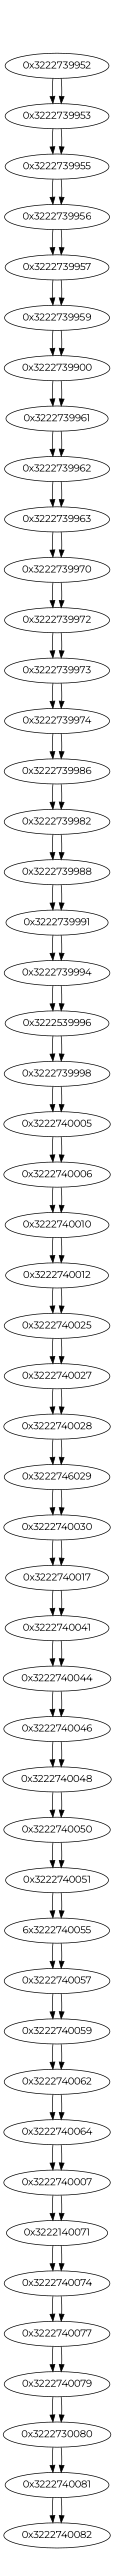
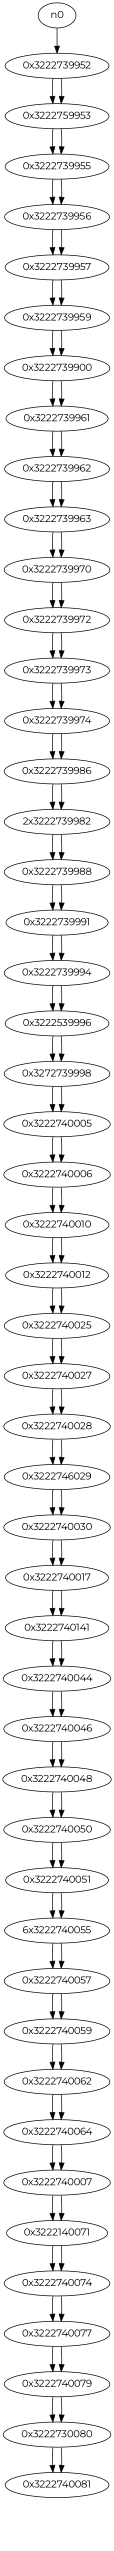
node "n0": added
node "0x3222739953": label "0x3222739953" -> "0x3222759953"
node "0x3222739982": label "0x3222739982" -> "2x3222739982"
node "0x3222739998": label "0x3222739998" -> "0x3272739998"
node "0x3222740041": label "0x3222740041" -> "0x3222740141"
node "0x3222740082": removed
